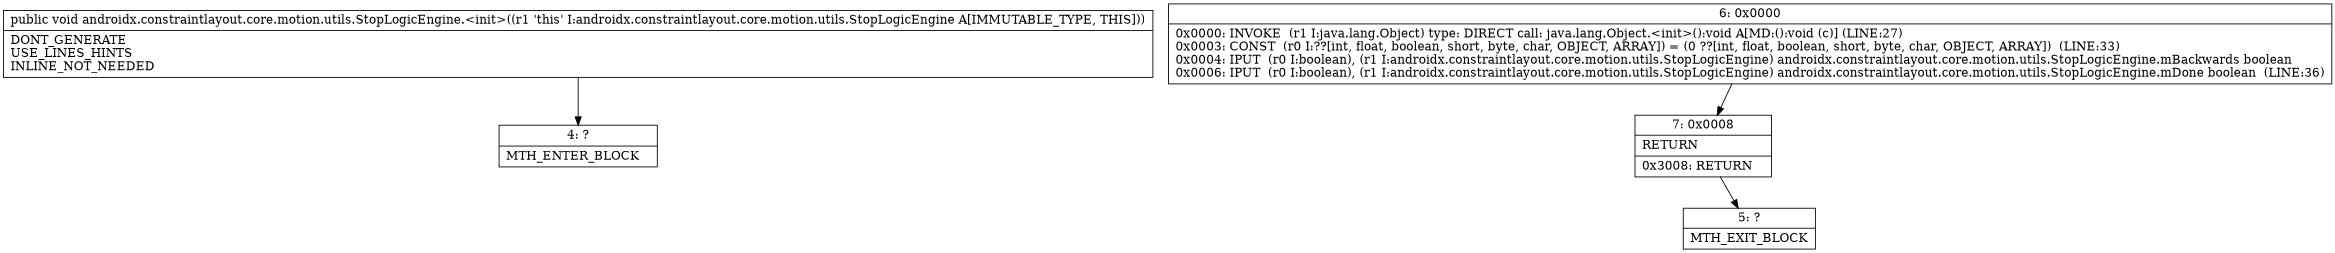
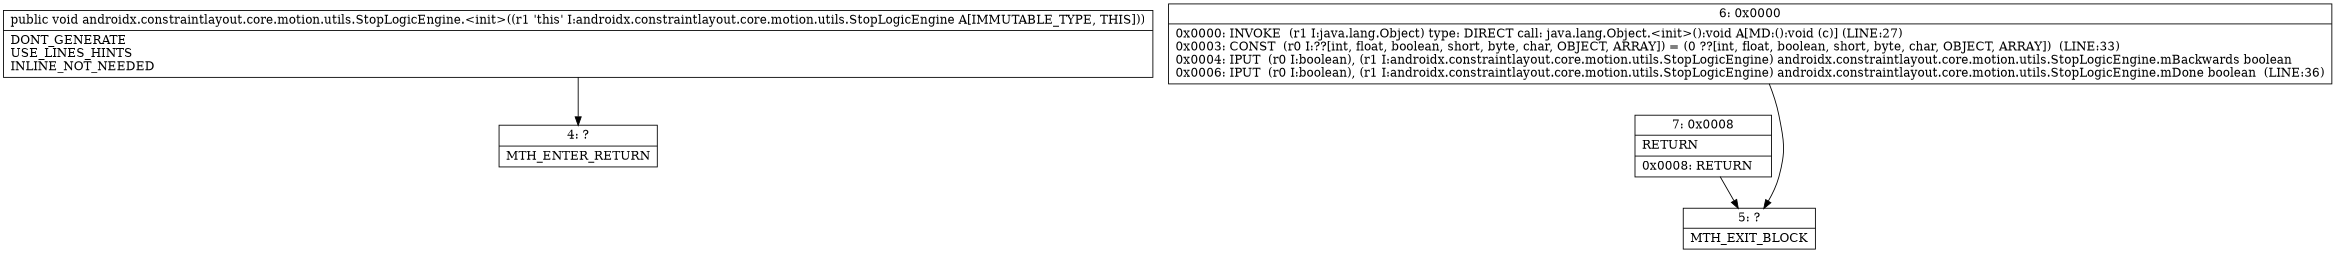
edge "6: 0x0000" -> "7: 0x0008": now "6: 0x0000" -> "5: ?"
node "4: ?": text "MTH_ENTER_BLOCK" -> "MTH_ENTER_RETURN"
node "7: 0x0008": text "0x3008: RETURN" -> "0x0008: RETURN"
